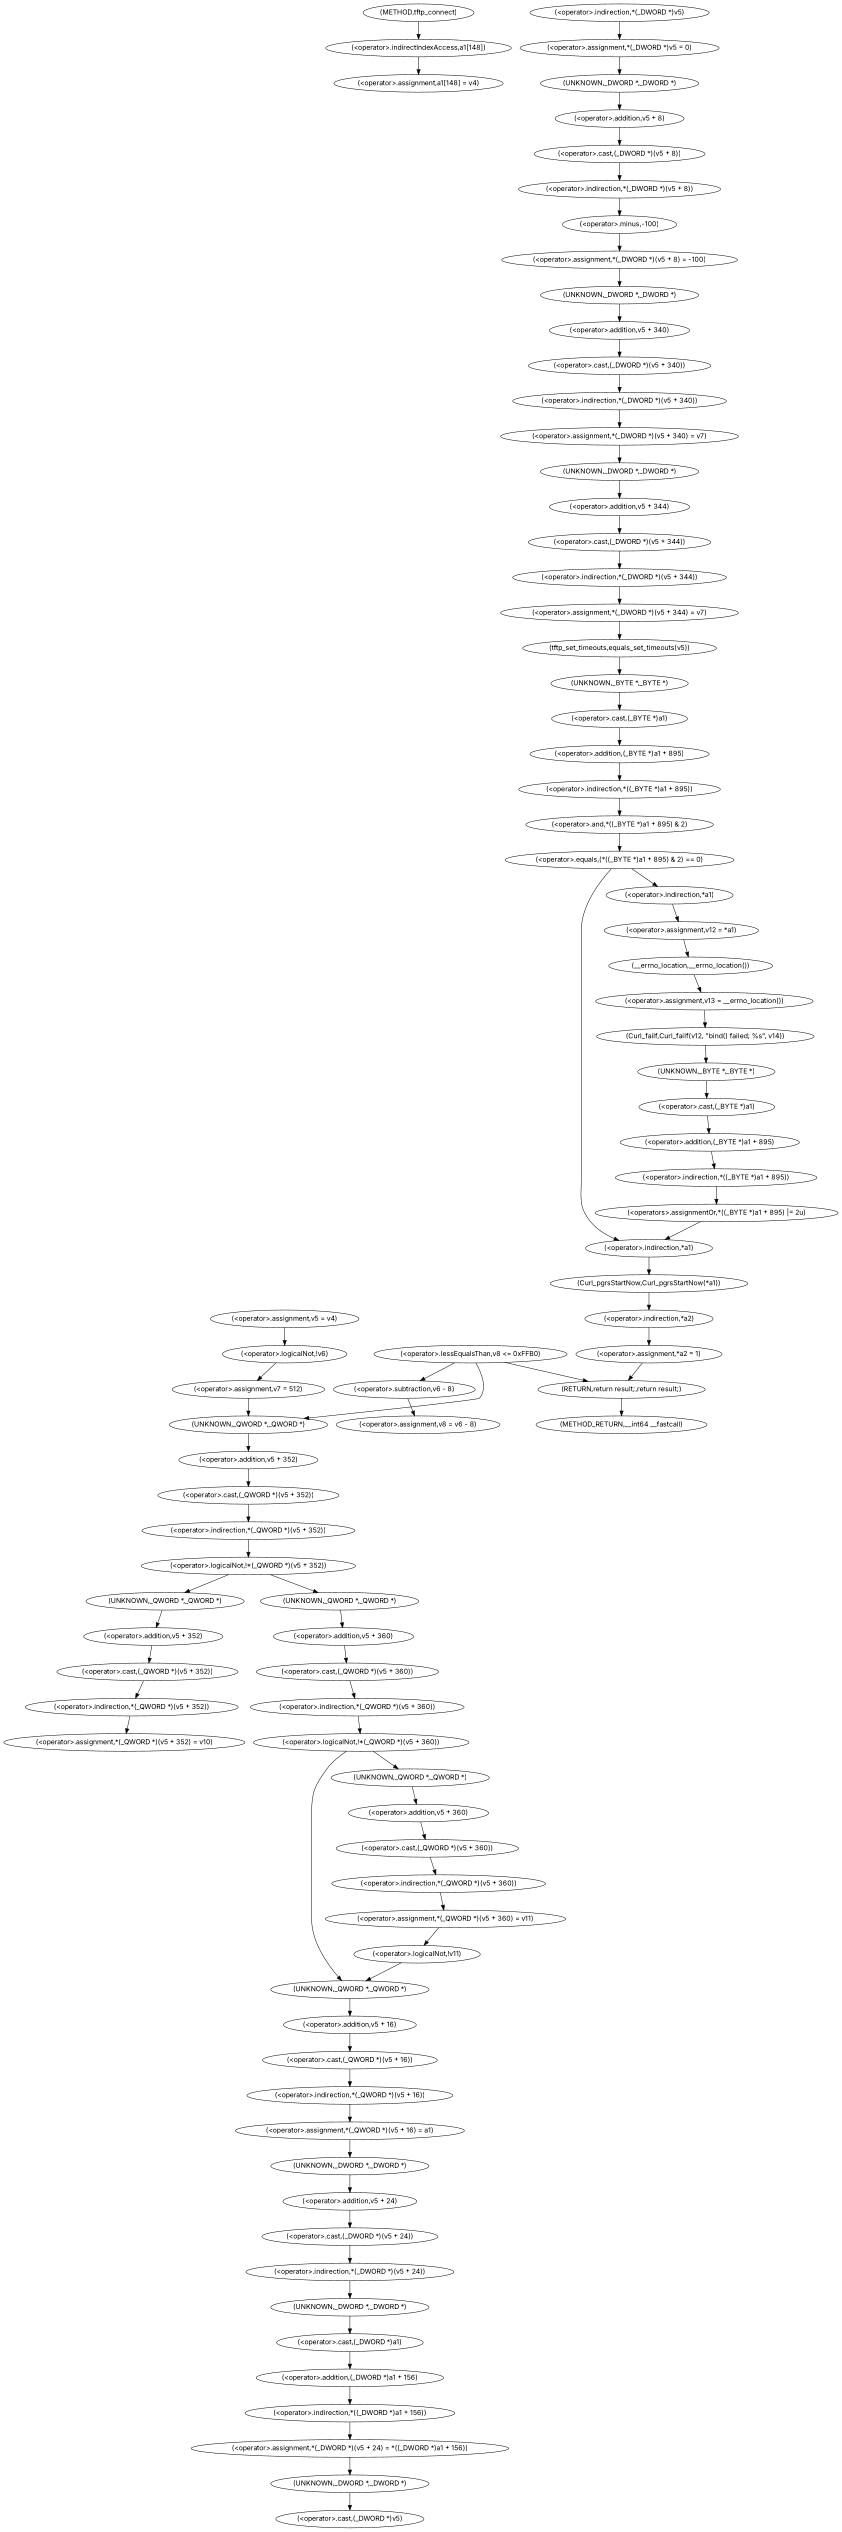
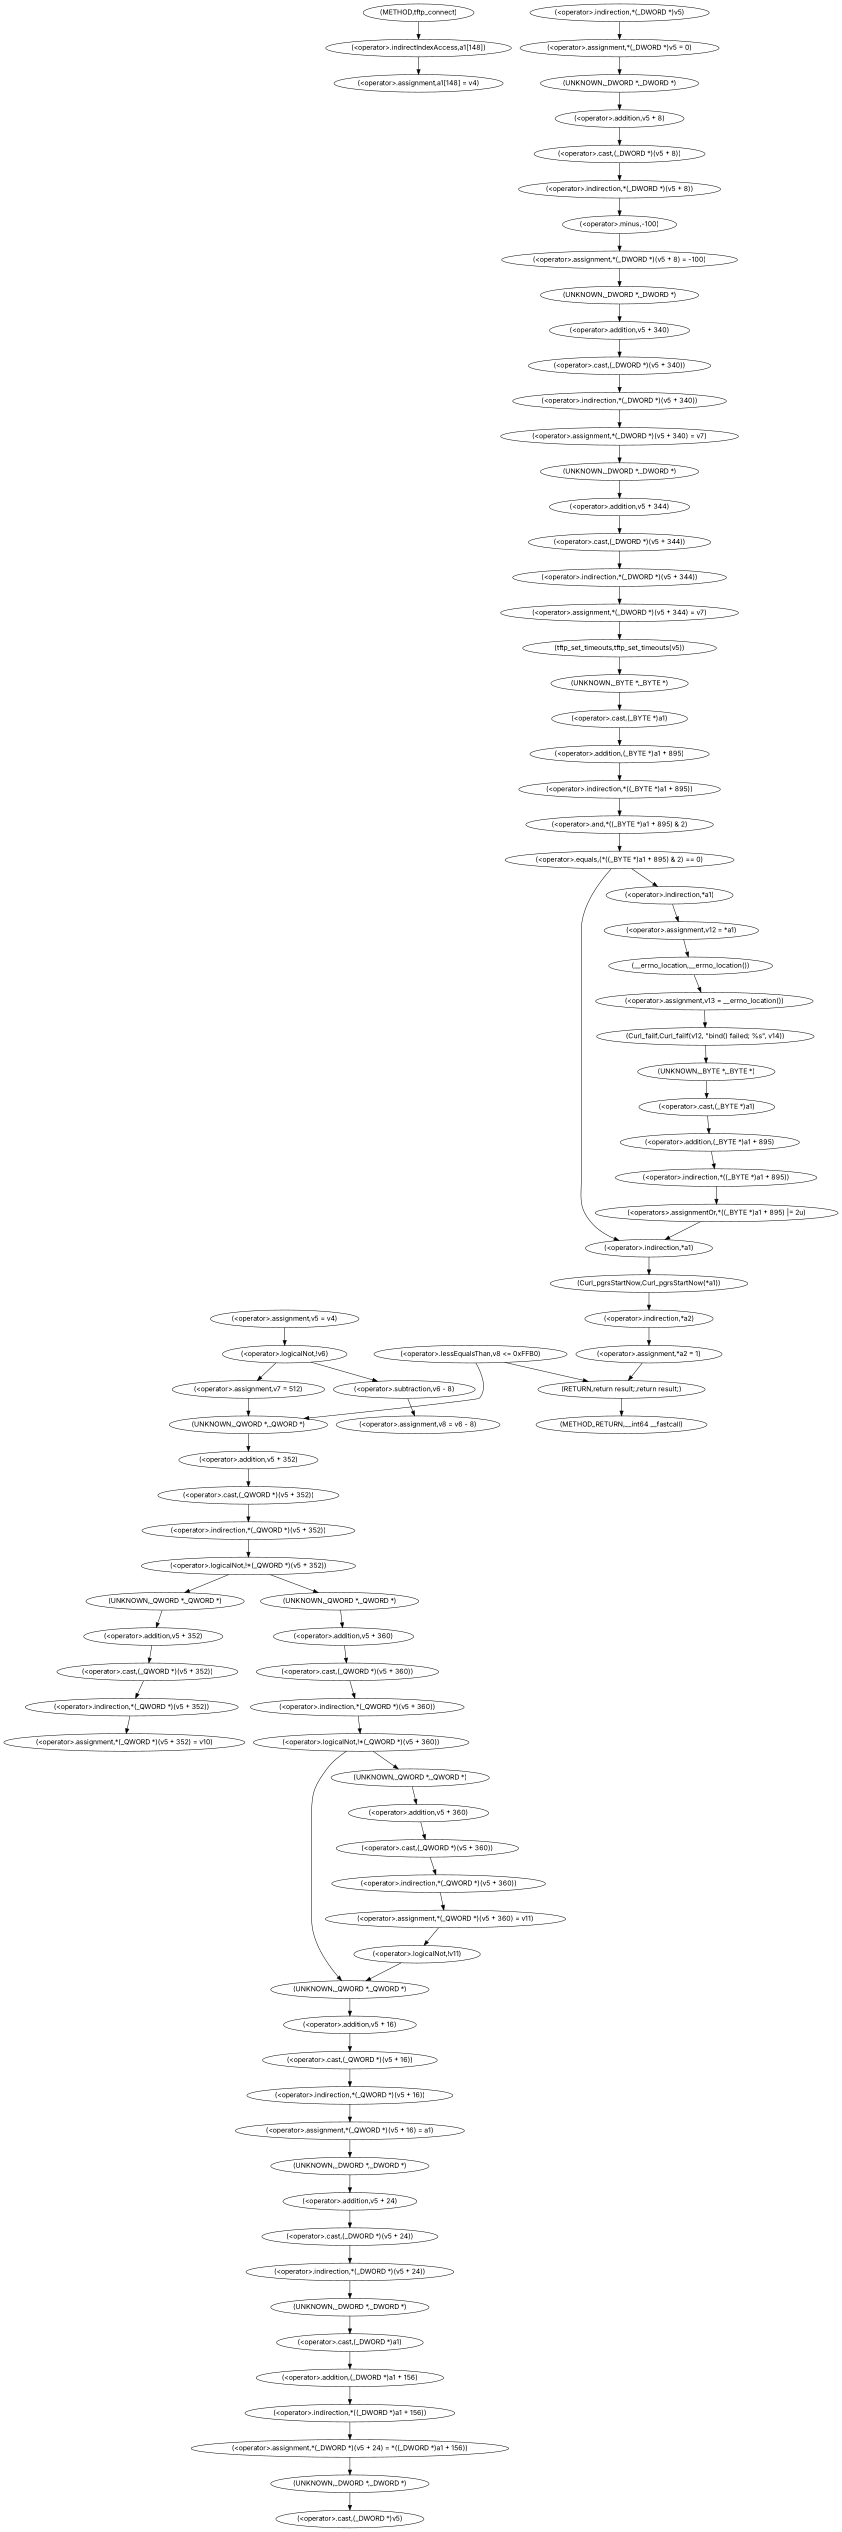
node "(tftp_set_timeouts,equals_set_timeouts(v5))": label "(tftp_set_timeouts,equals_set_timeouts(v5))" -> "(tftp_set_timeouts,tftp_set_timeouts(v5))"
edge "(<operator>.lessEqualsThan,v8 <= 0xFFB0)" -> "(<operator>.subtraction,v6 - 8)": now "(<operator>.logicalNot,!v6)" -> "(<operator>.subtraction,v6 - 8)"
